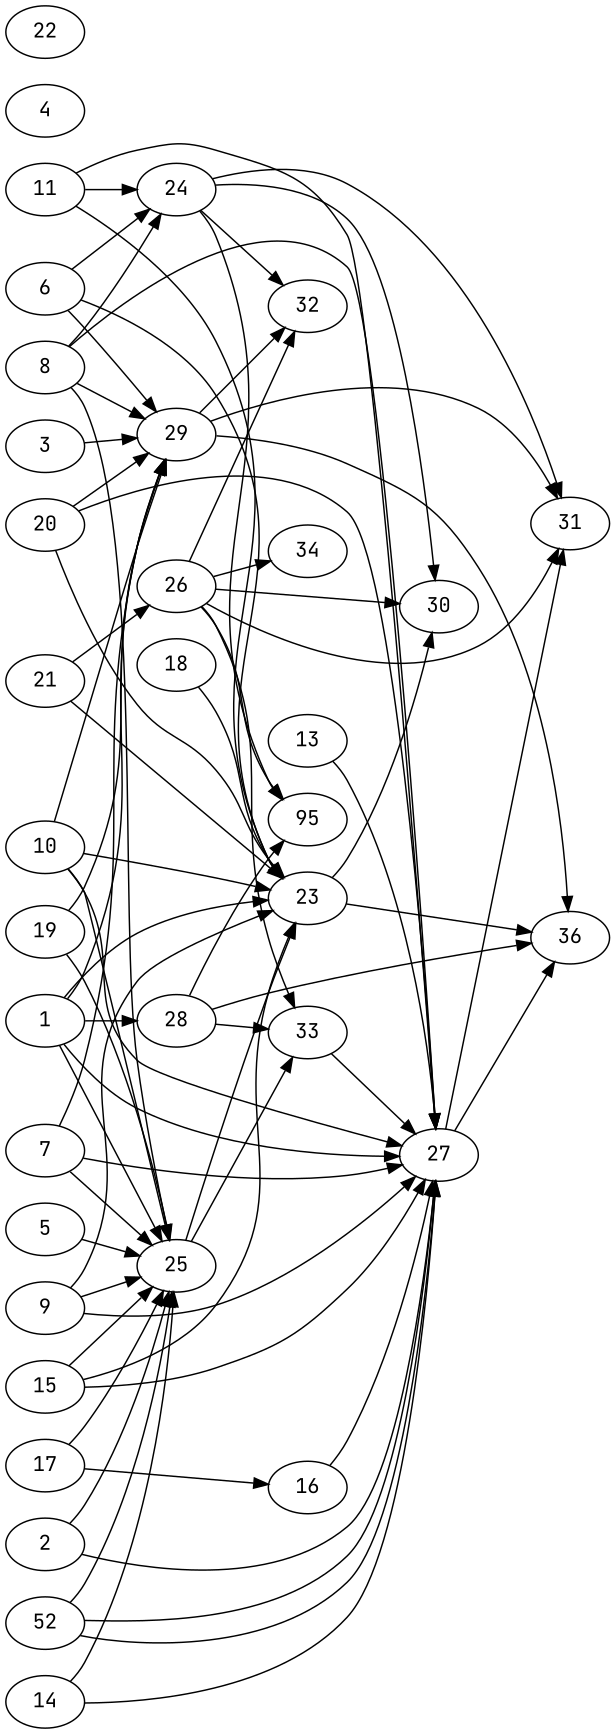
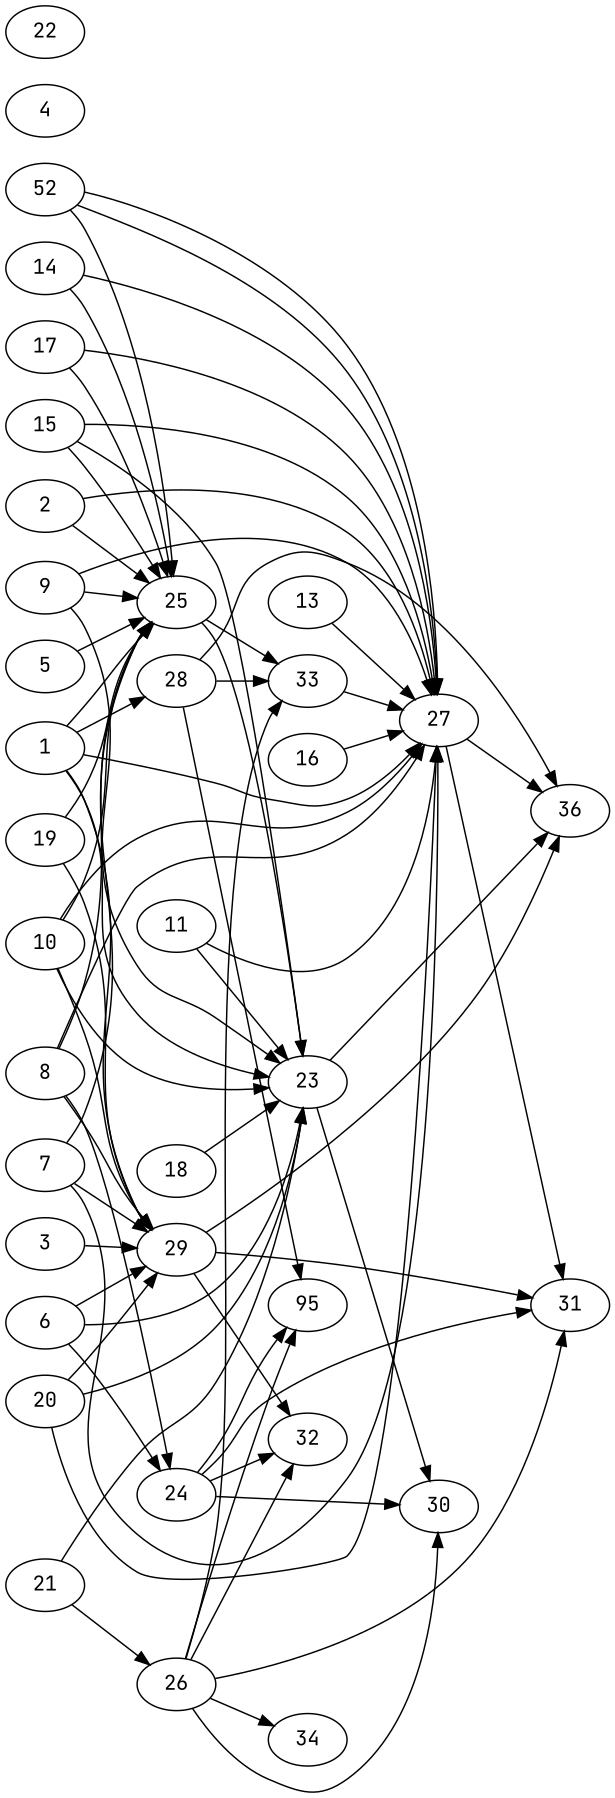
edge "11" -> "24": removed
edge "17" -> "16": now "17" -> "27"
